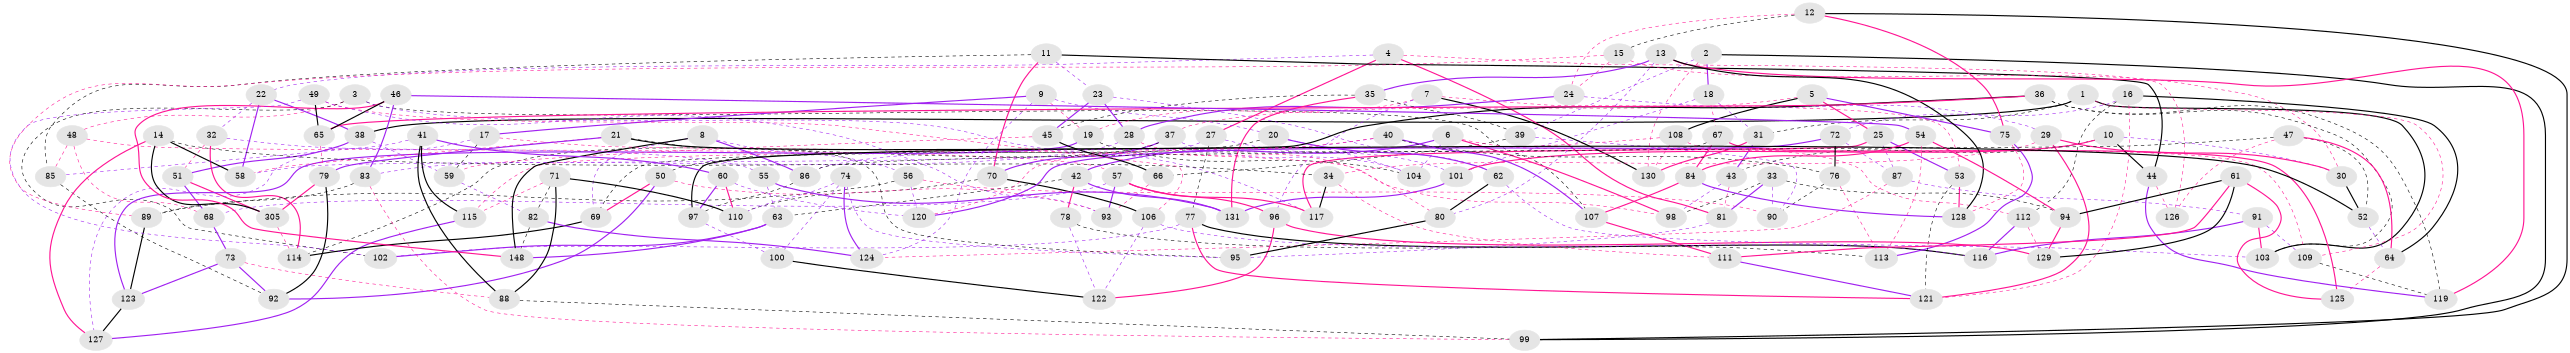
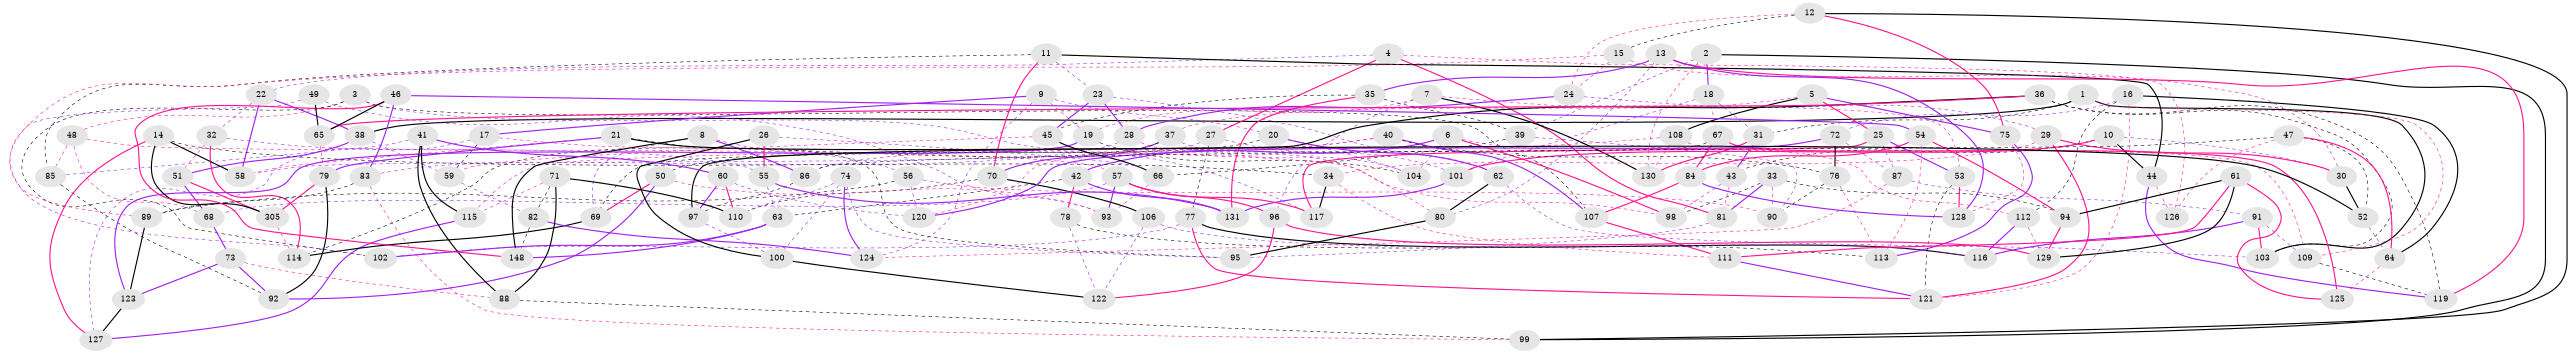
edge "13" -- "128": color black -> purple
edge "49" -- "106": removed
node "26": added
